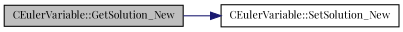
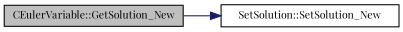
node "CEulerVariable::SetSolution_New": label "CEulerVariable::SetSolution_New" -> "SetSolution::SetSolution_New"
